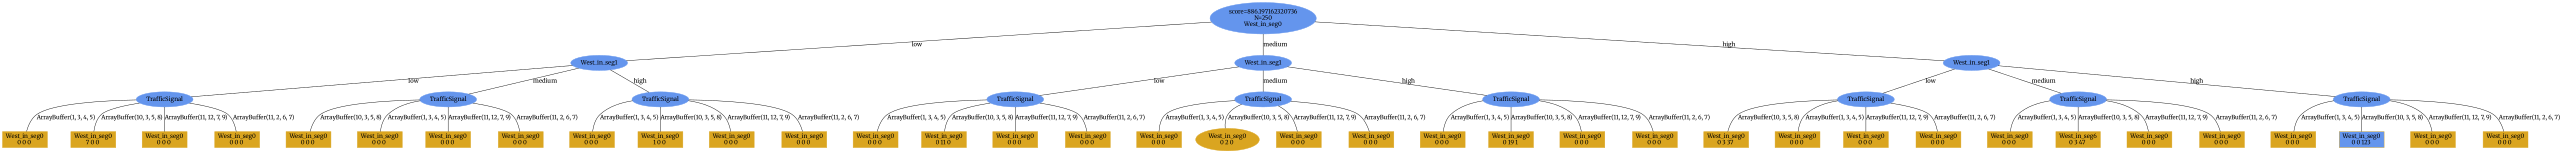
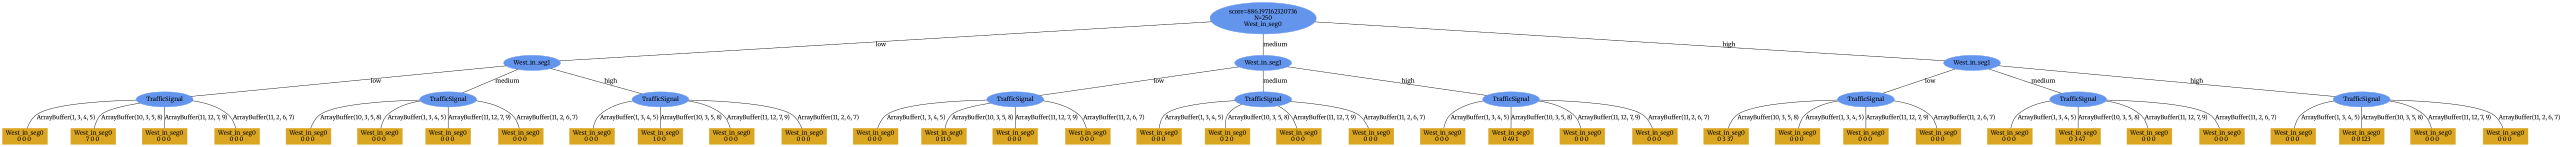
node "West_in_seg0 0 2 0": shape ellipse -> box
node "West_in_seg0 0 19 1": label "West_in_seg0 0 19 1" -> "West_in_seg0 0 49 1"
node "West_in_seg6 0 3 47": label "West_in_seg6 0 3 47" -> "West_in_seg0 0 3 47"
node "West_in_seg0 0 0 123": fillcolor cornflowerblue -> goldenrod
